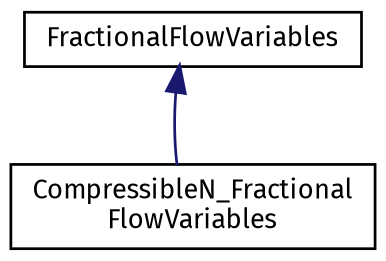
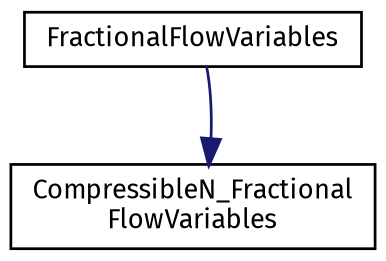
edge "CompressibleN_Fractional FlowVariables" -> "FractionalFlowVariables": reversed
